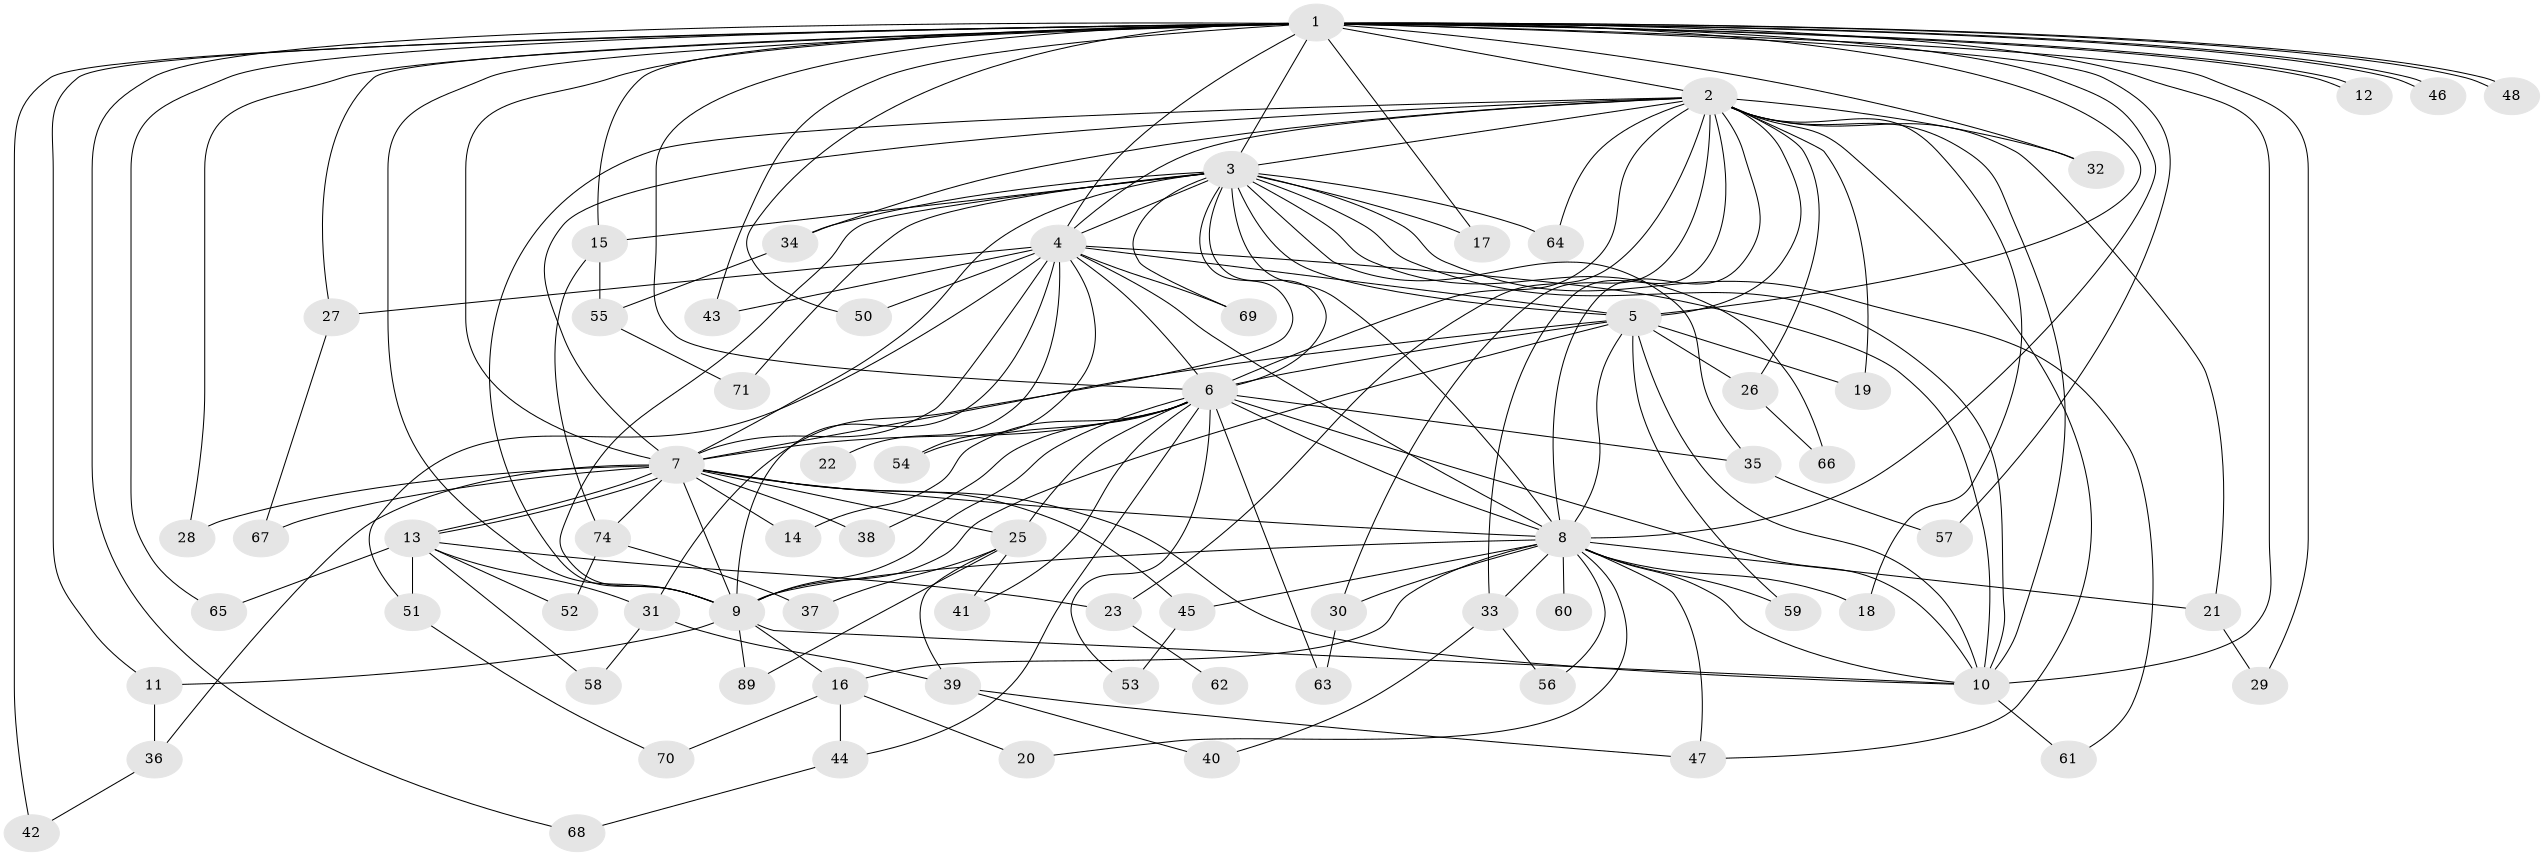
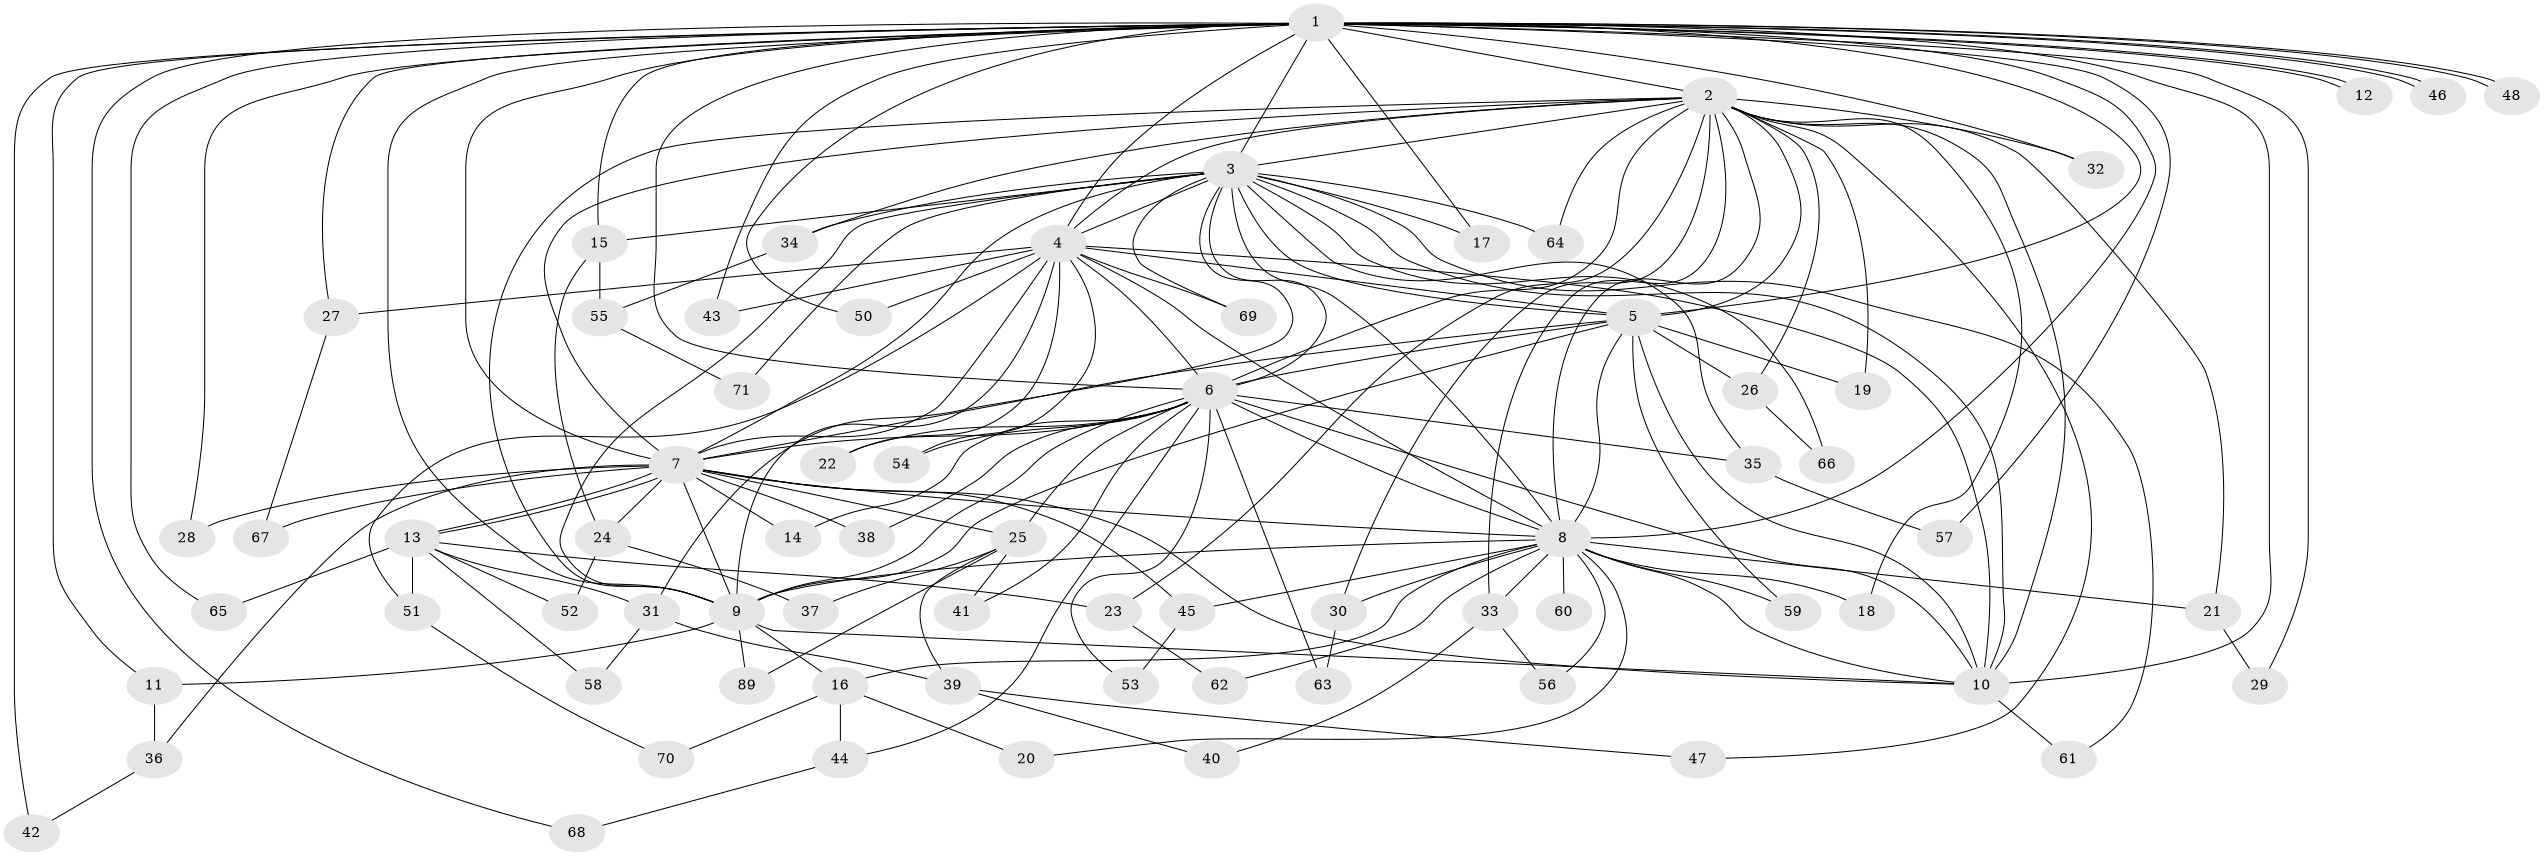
edge "6" -- "22": added
node "74": label "74" -> "24"
edge "8" -- "47": now "8" -- "62"
